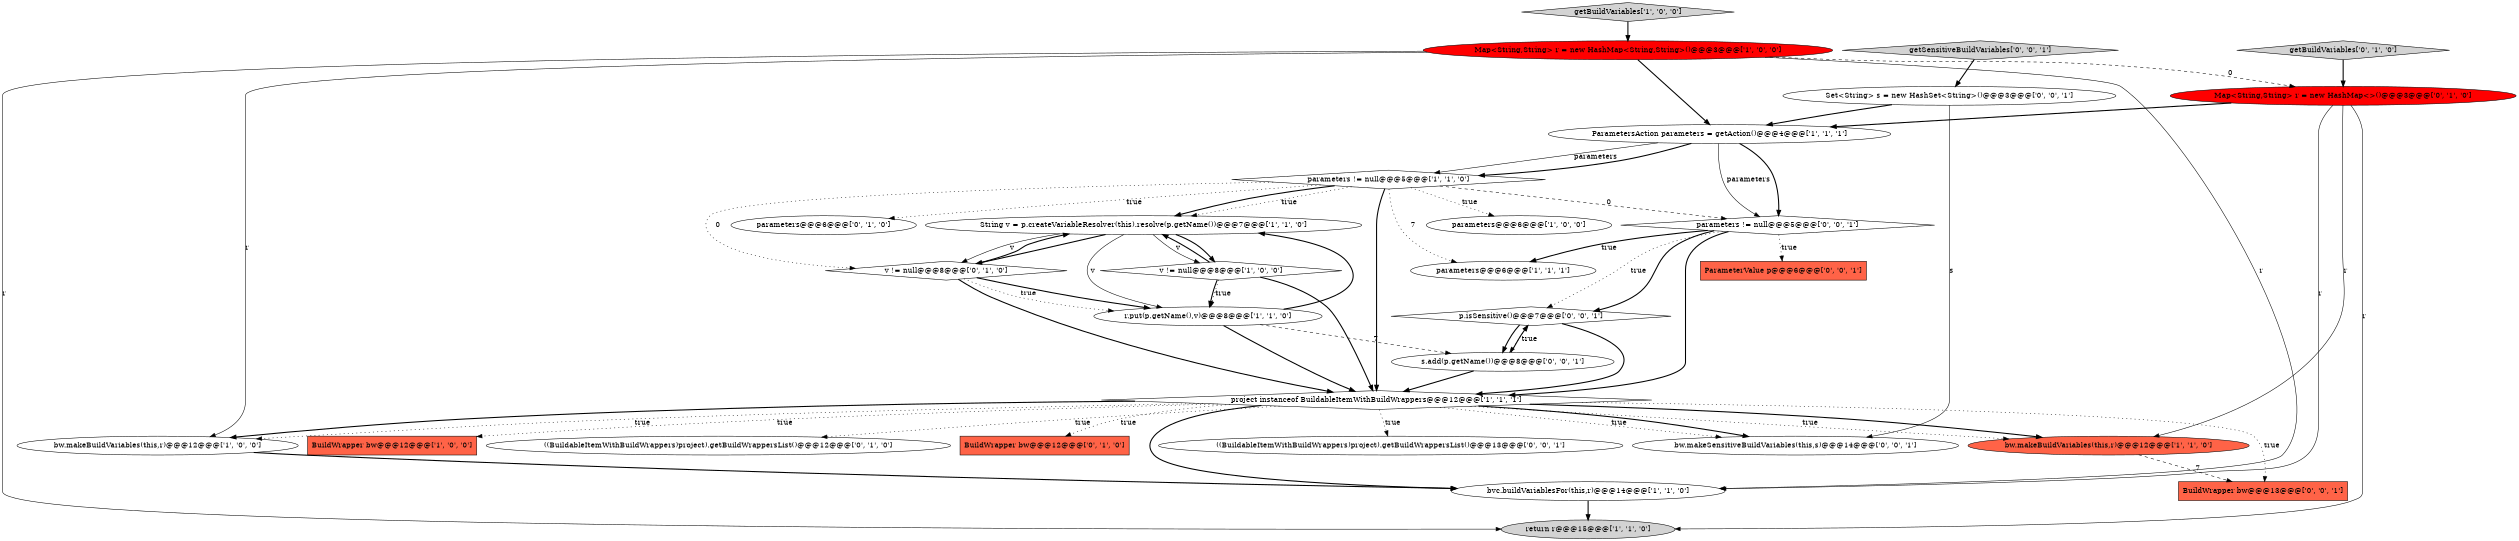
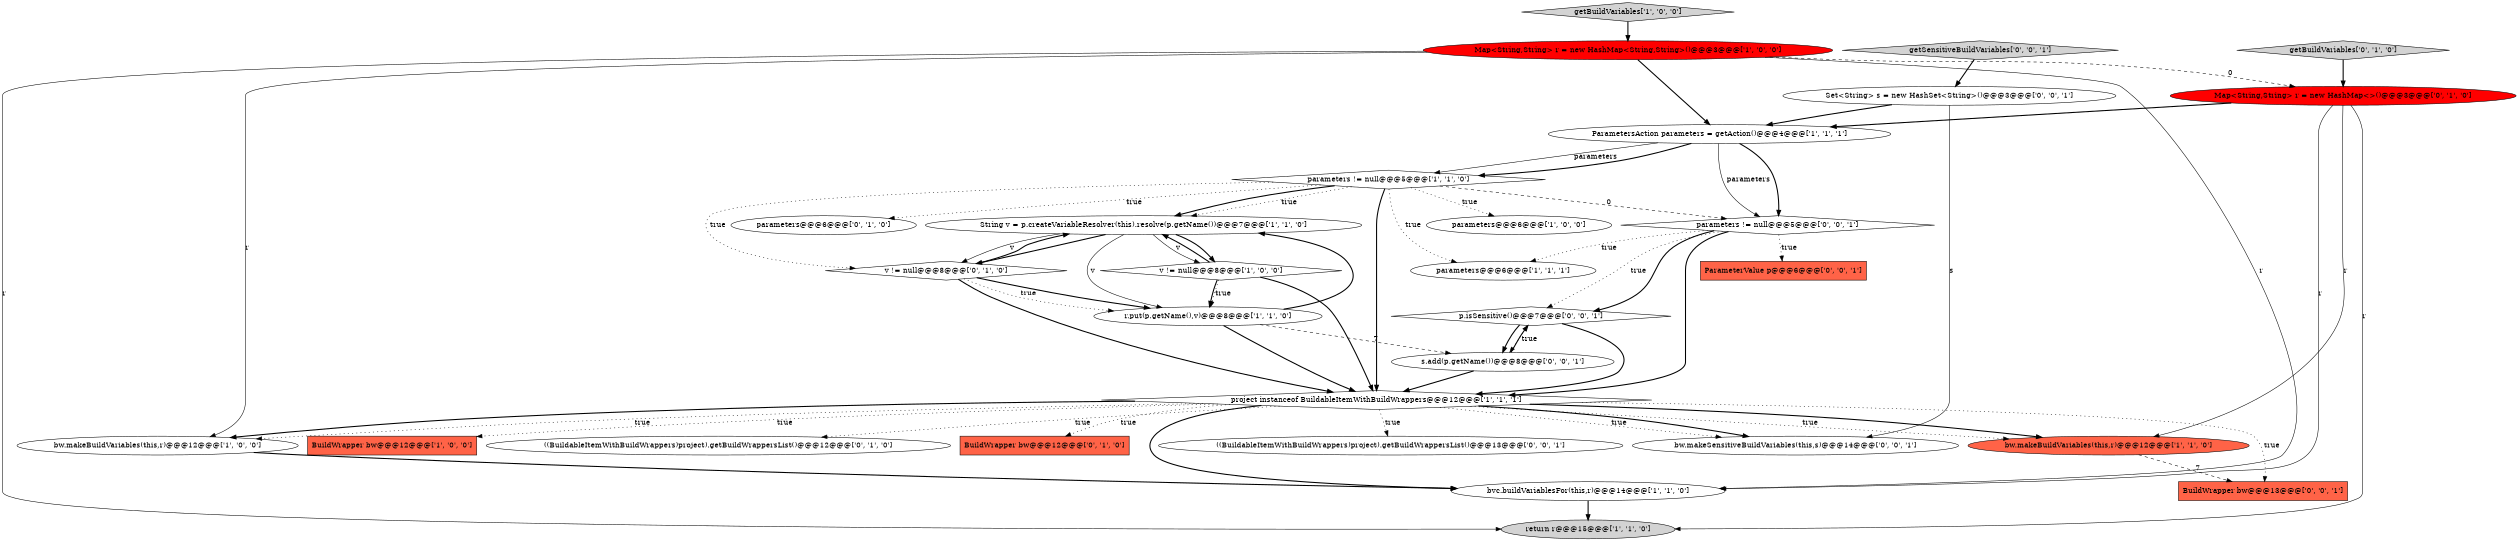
edge "parameters != null@@@5@@@['1', '1', '0']" -> "v != null@@@8@@@['0', '1', '0']": label "0" -> "true"
edge "parameters != null@@@5@@@['1', '1', '0']" -> "parameters@@@6@@@['1', '1', '1']": label "7" -> "true"
edge "parameters != null@@@5@@@['0', '0', '1']" -> "parameters@@@6@@@['1', '1', '1']": style bold -> dotted
